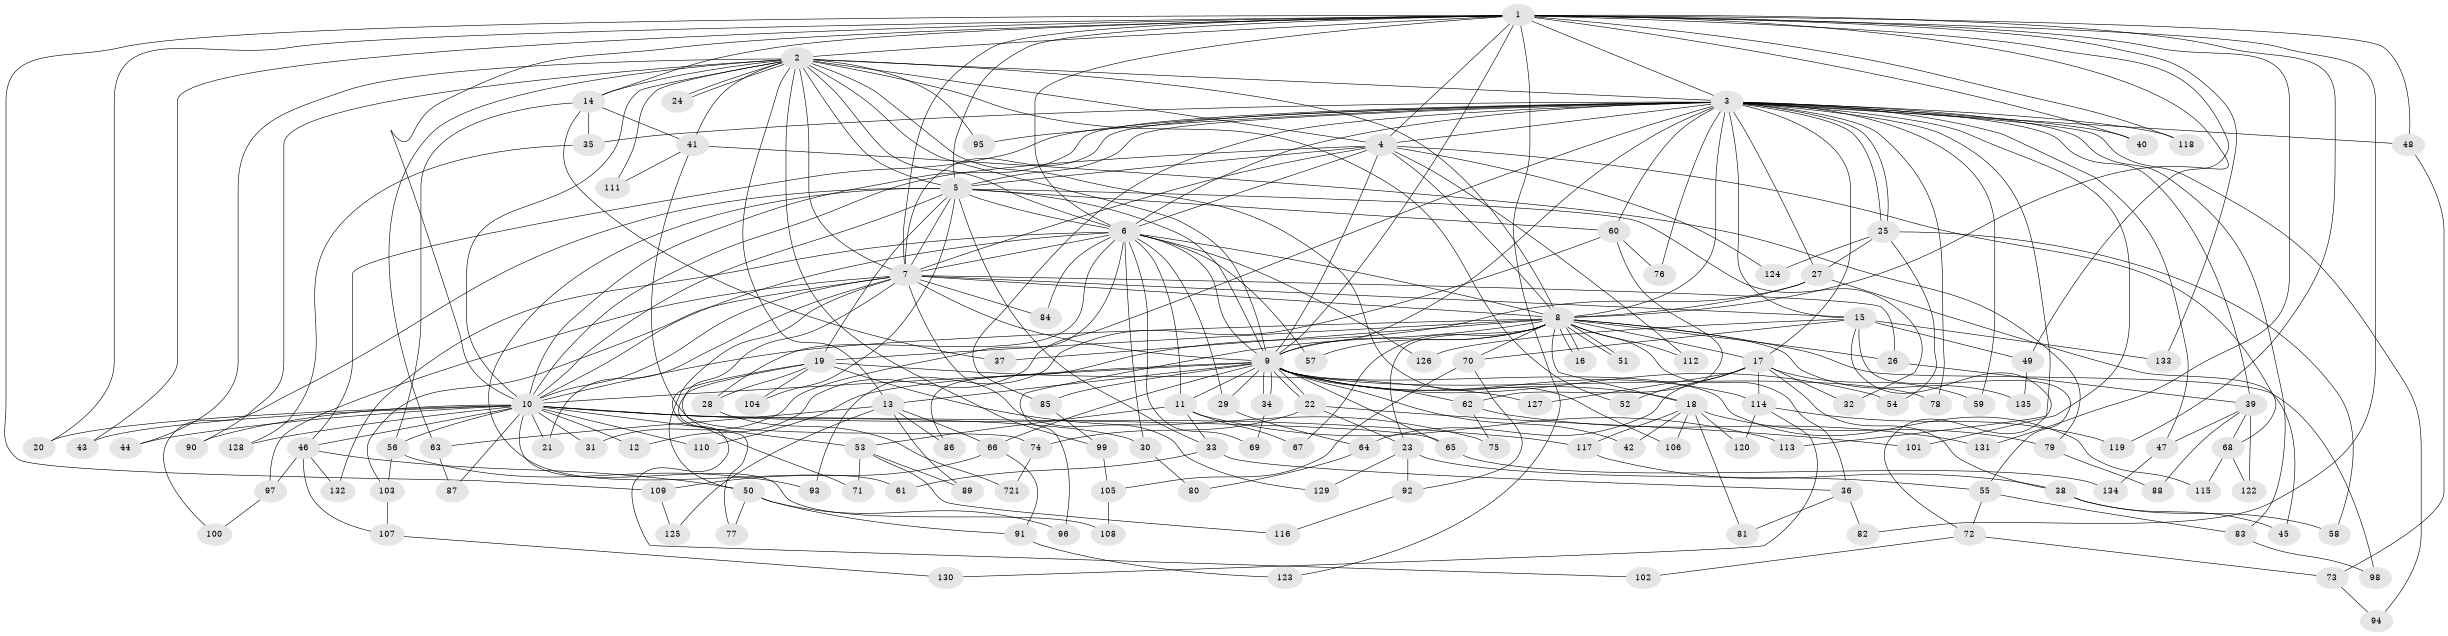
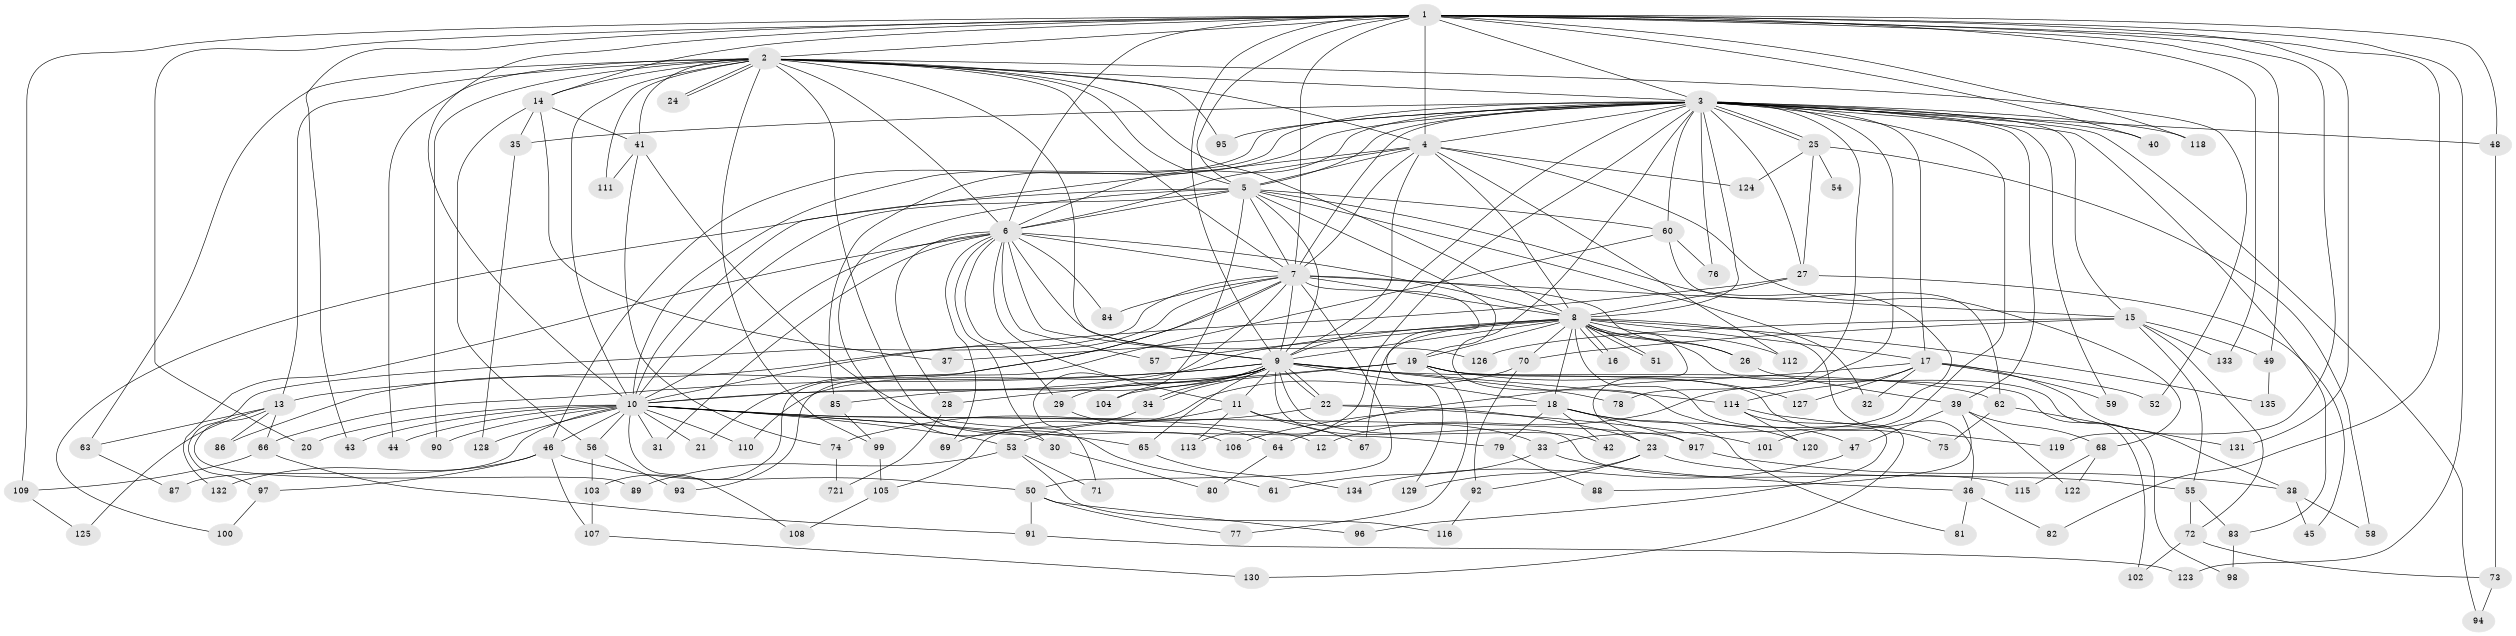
edge "1" -- "8": removed
edge "9" -- "54": removed
node "117": label "117" -> "917"
